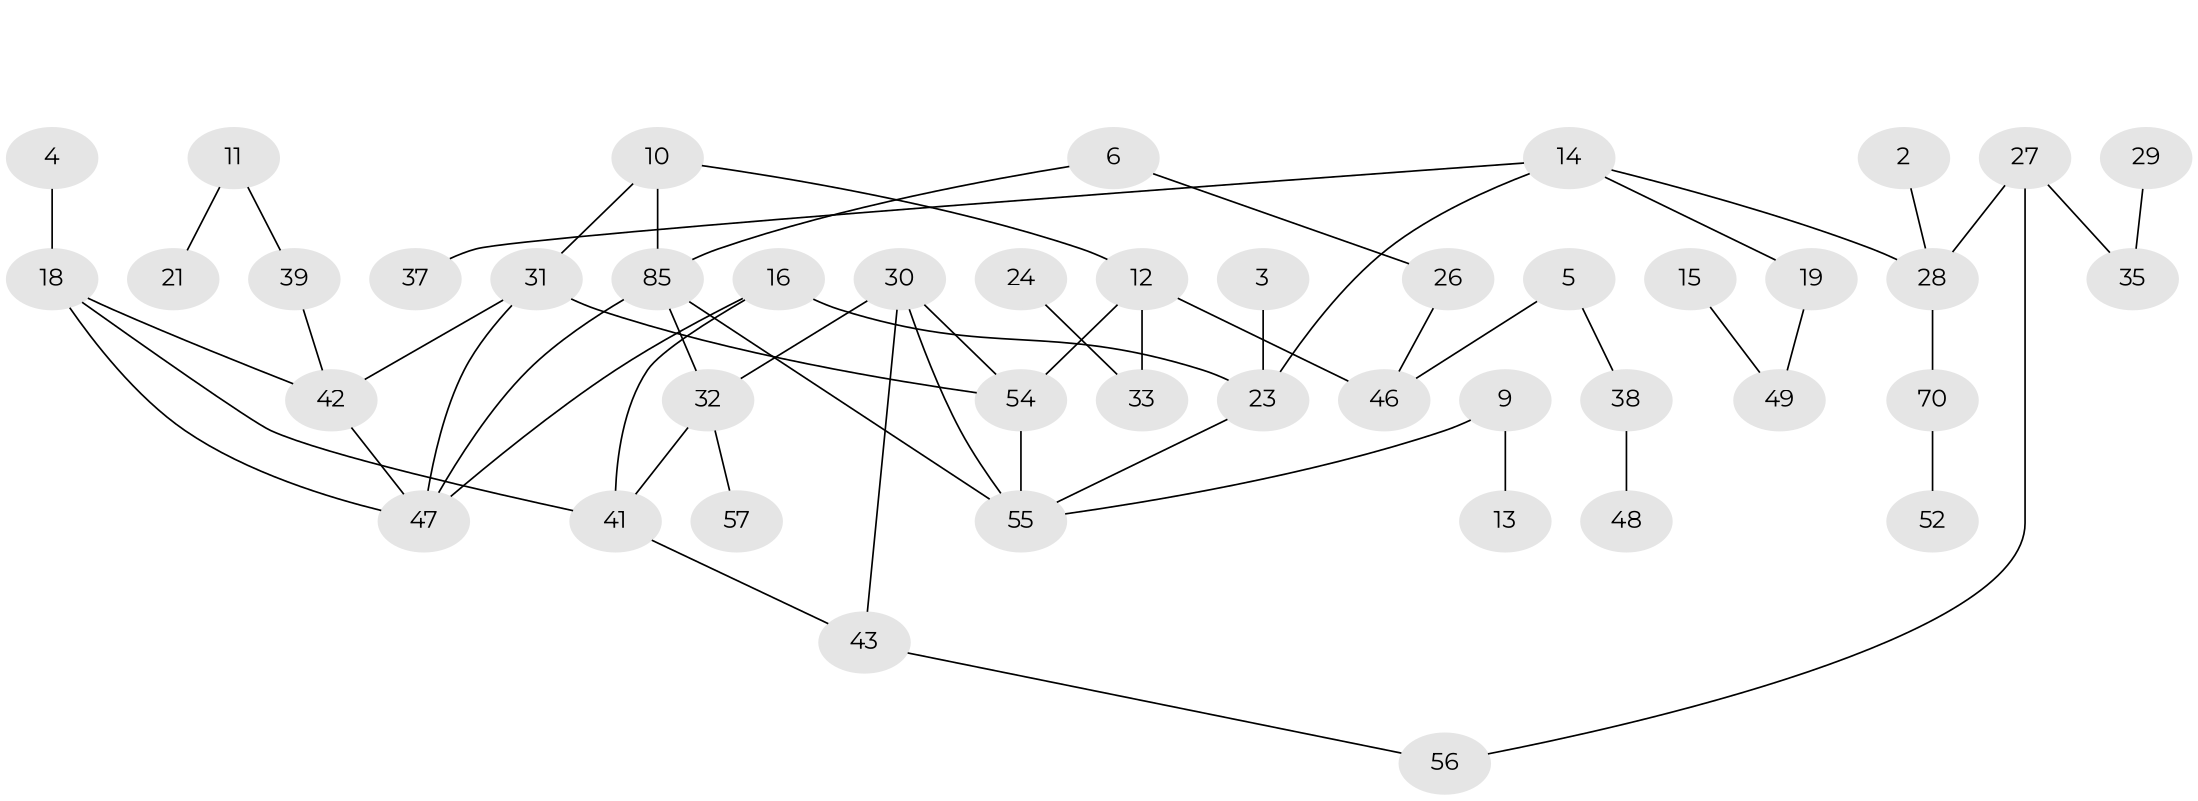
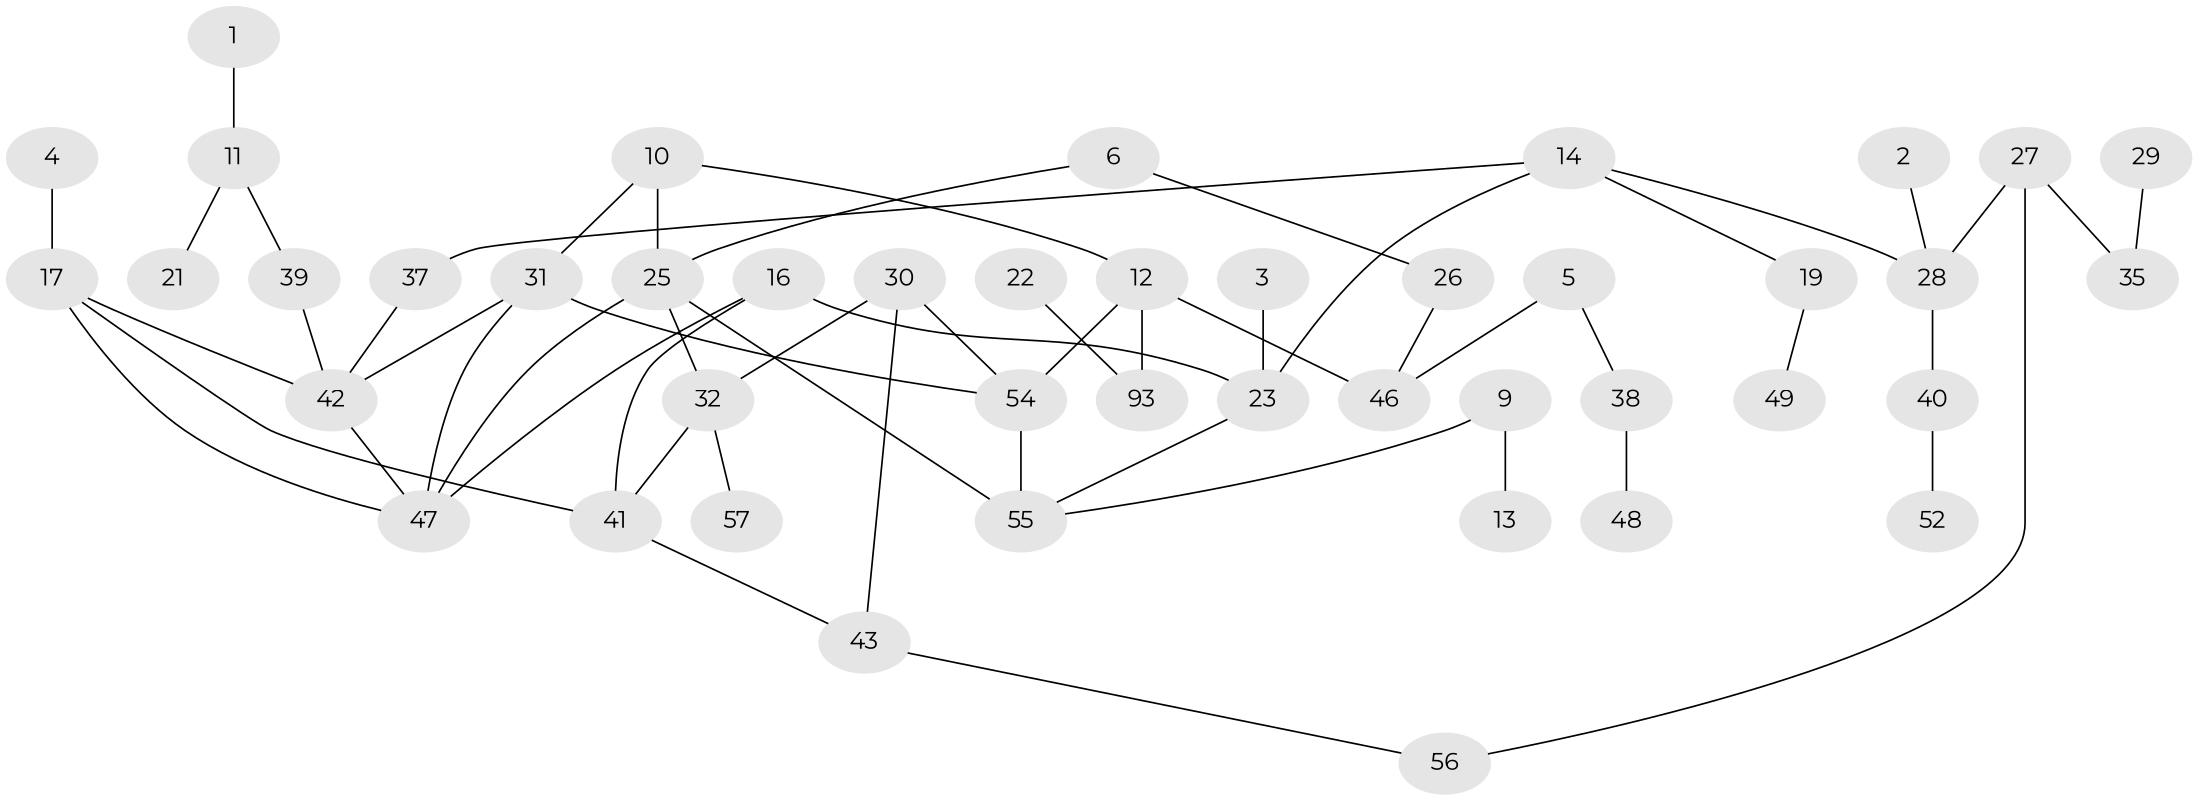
node "1": added
node "18": label "18" -> "17"
node "85": label "85" -> "25"
node "24": label "24" -> "22"
node "15": removed
edge "37" -- "42": added
node "33": label "33" -> "93"
node "70": label "70" -> "40"
edge "30" -- "55": removed
